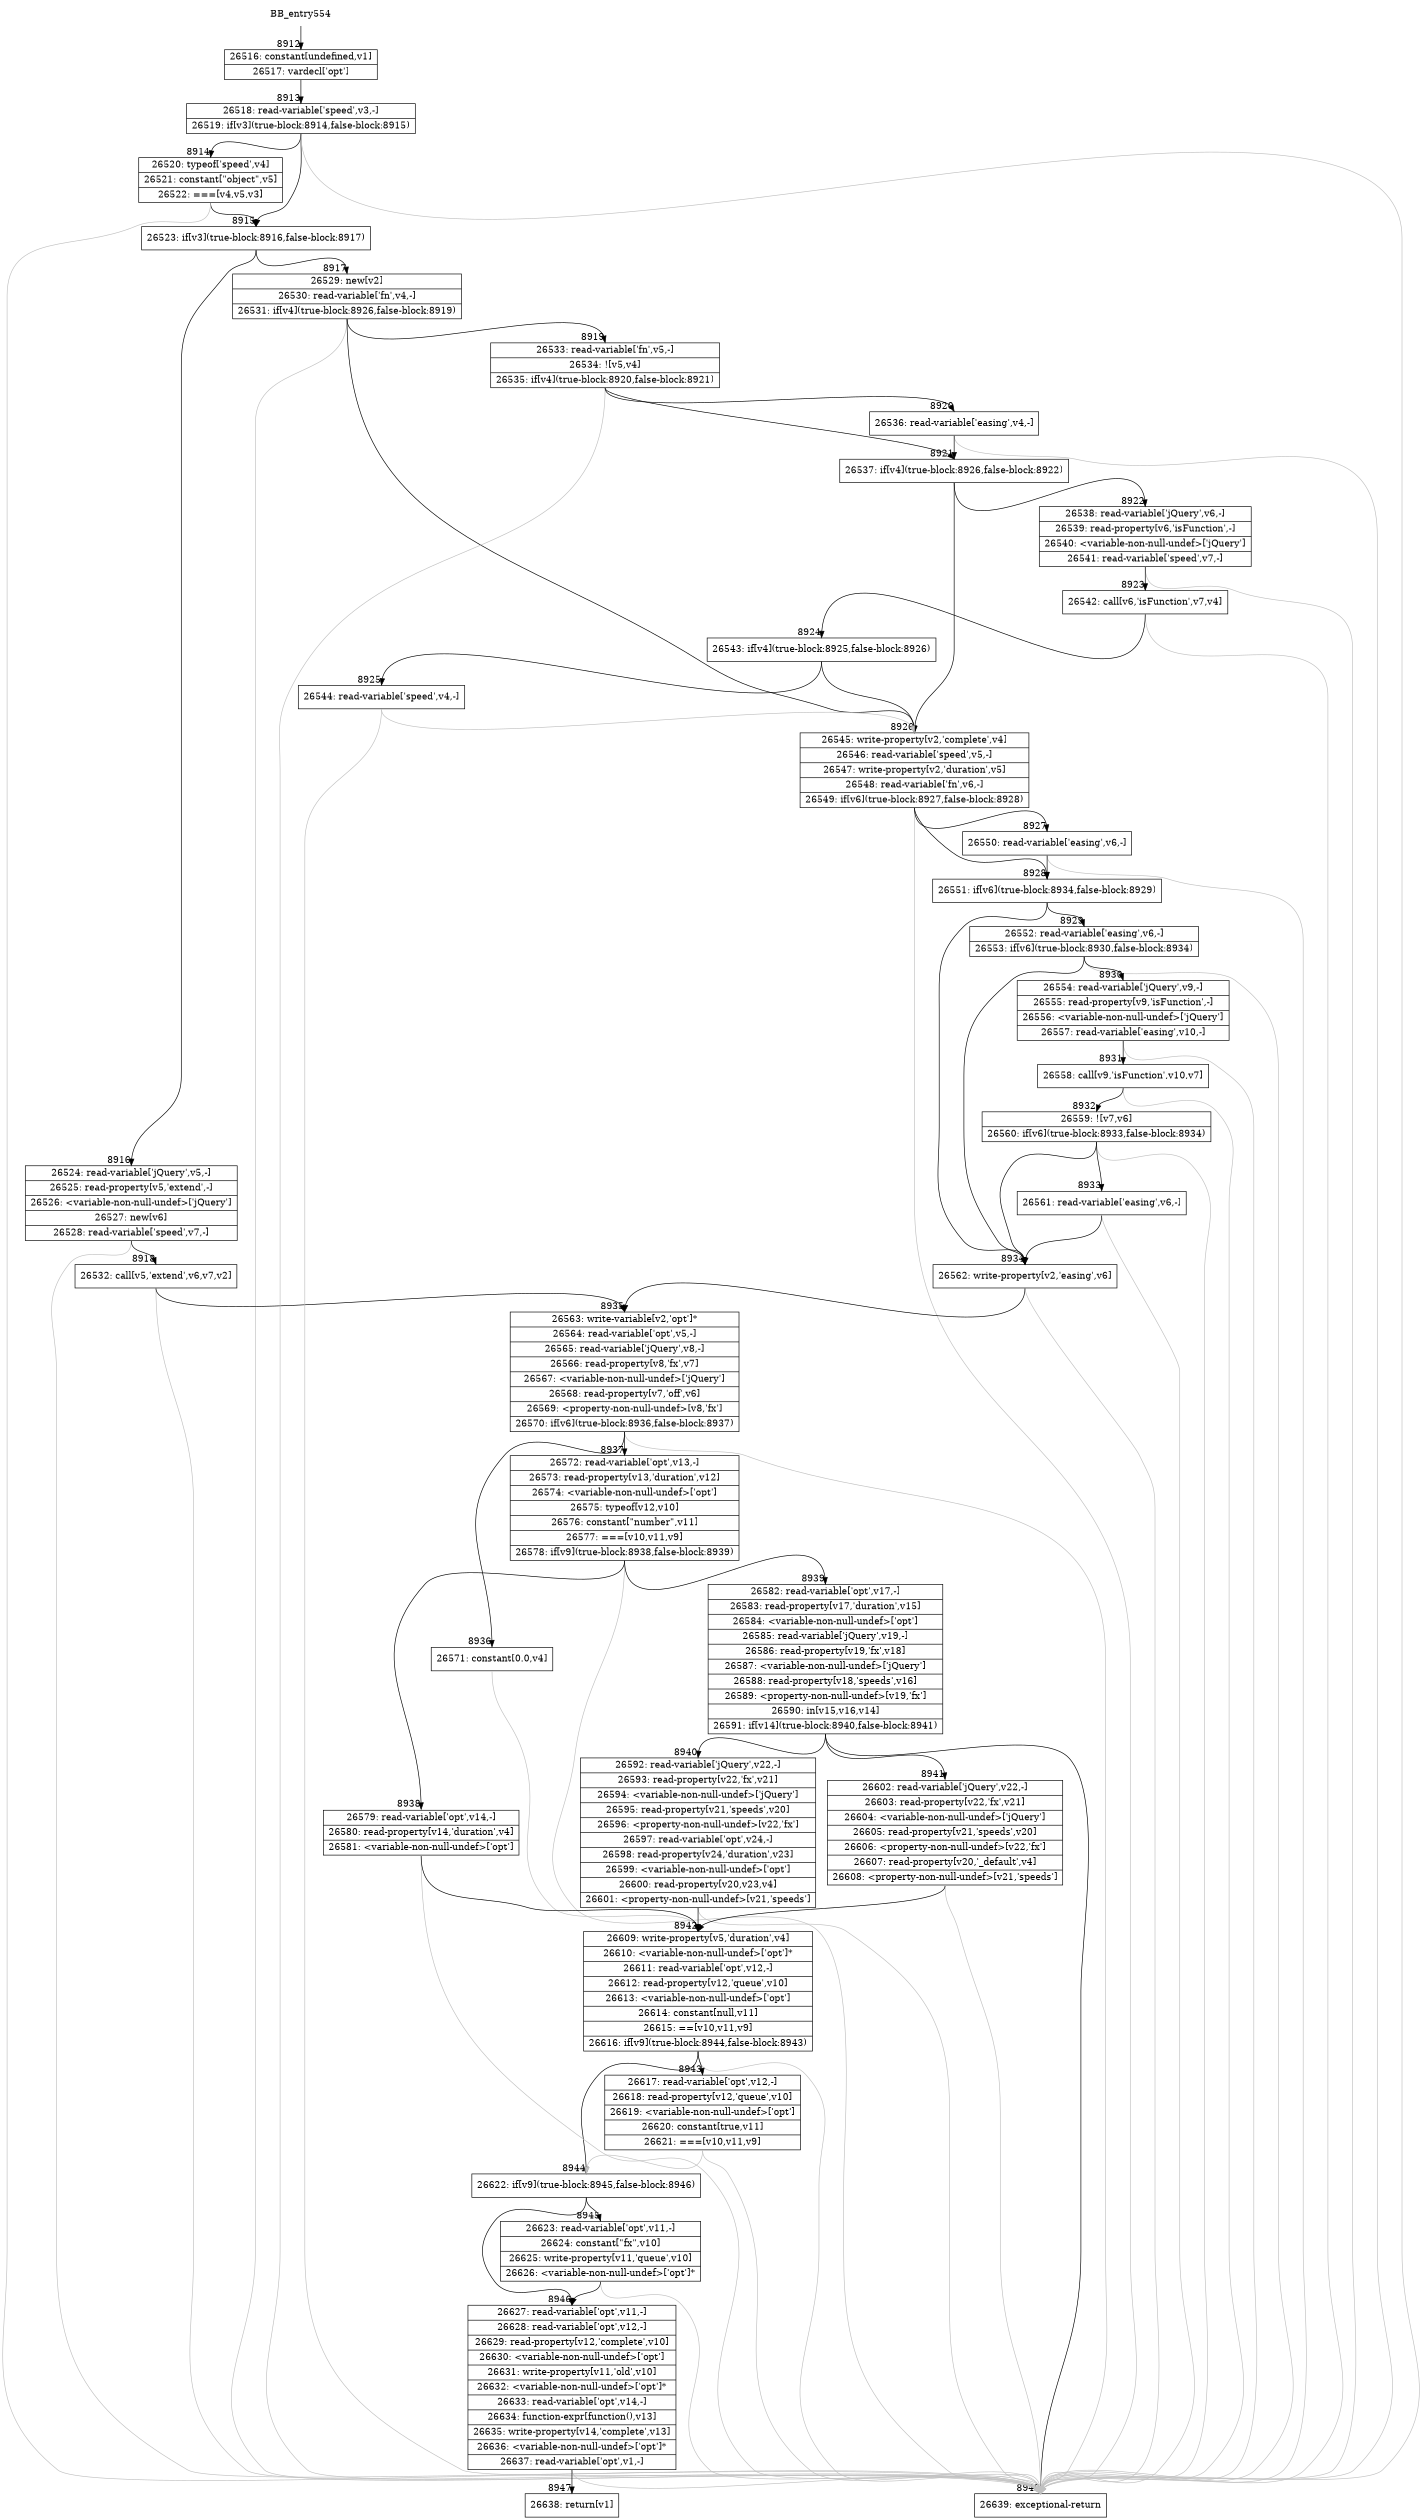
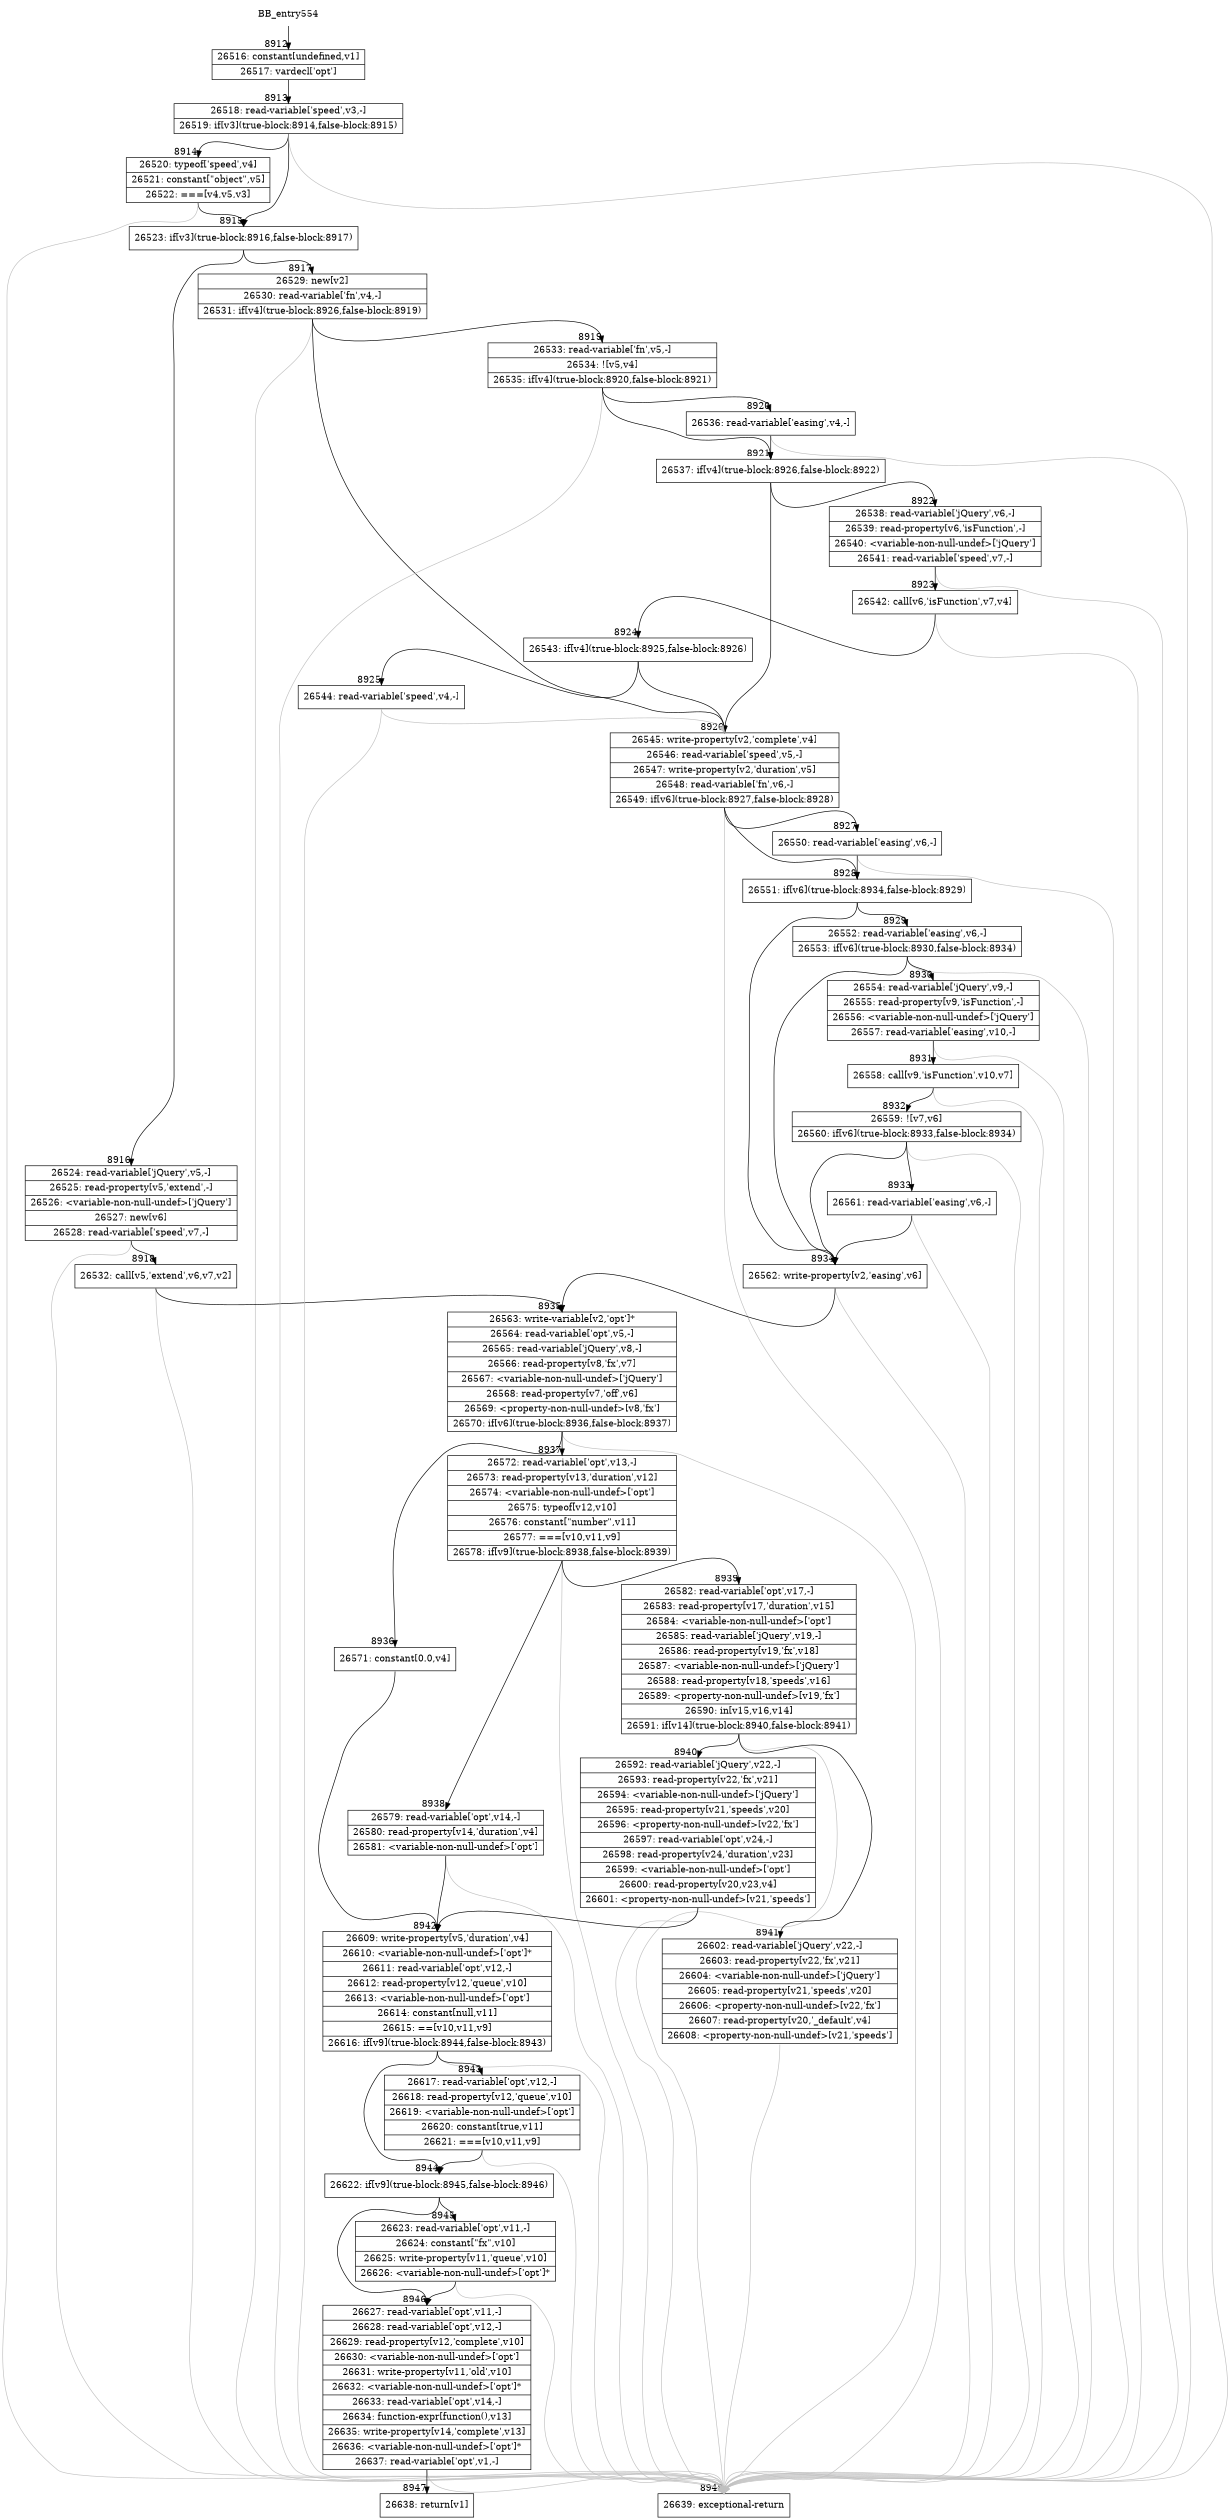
edge "26571: constant[0.0,v4]" -> "26609: write-property[v5,'duration',v4]": color gray -> black
edge "26602: read-variable['jQuery',v22,-]" -> "26609: write-property[v5,'duration',v4]": removed
edge "26582: read-variable['opt',v17,-]" -> "26639: exceptional-return": color black -> gray
edge "26617: read-variable['opt',v12,-]" -> "26622: if[v9](true-block:8945,false-block:8946)": color gray -> black
